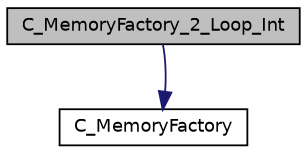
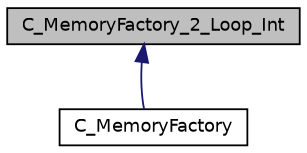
edge "C_MemoryFactory_2_Loop_Int" -> "C_MemoryFactory": reversed
